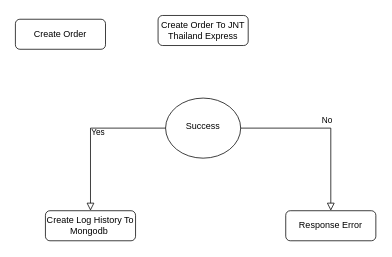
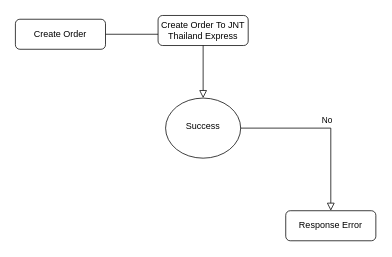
edge "Create Order" -> "Success": added
edge "Success" -> "Create Log History To Mongodb": removed, label "Yes"
node "Create Log History To Mongodb": removed
